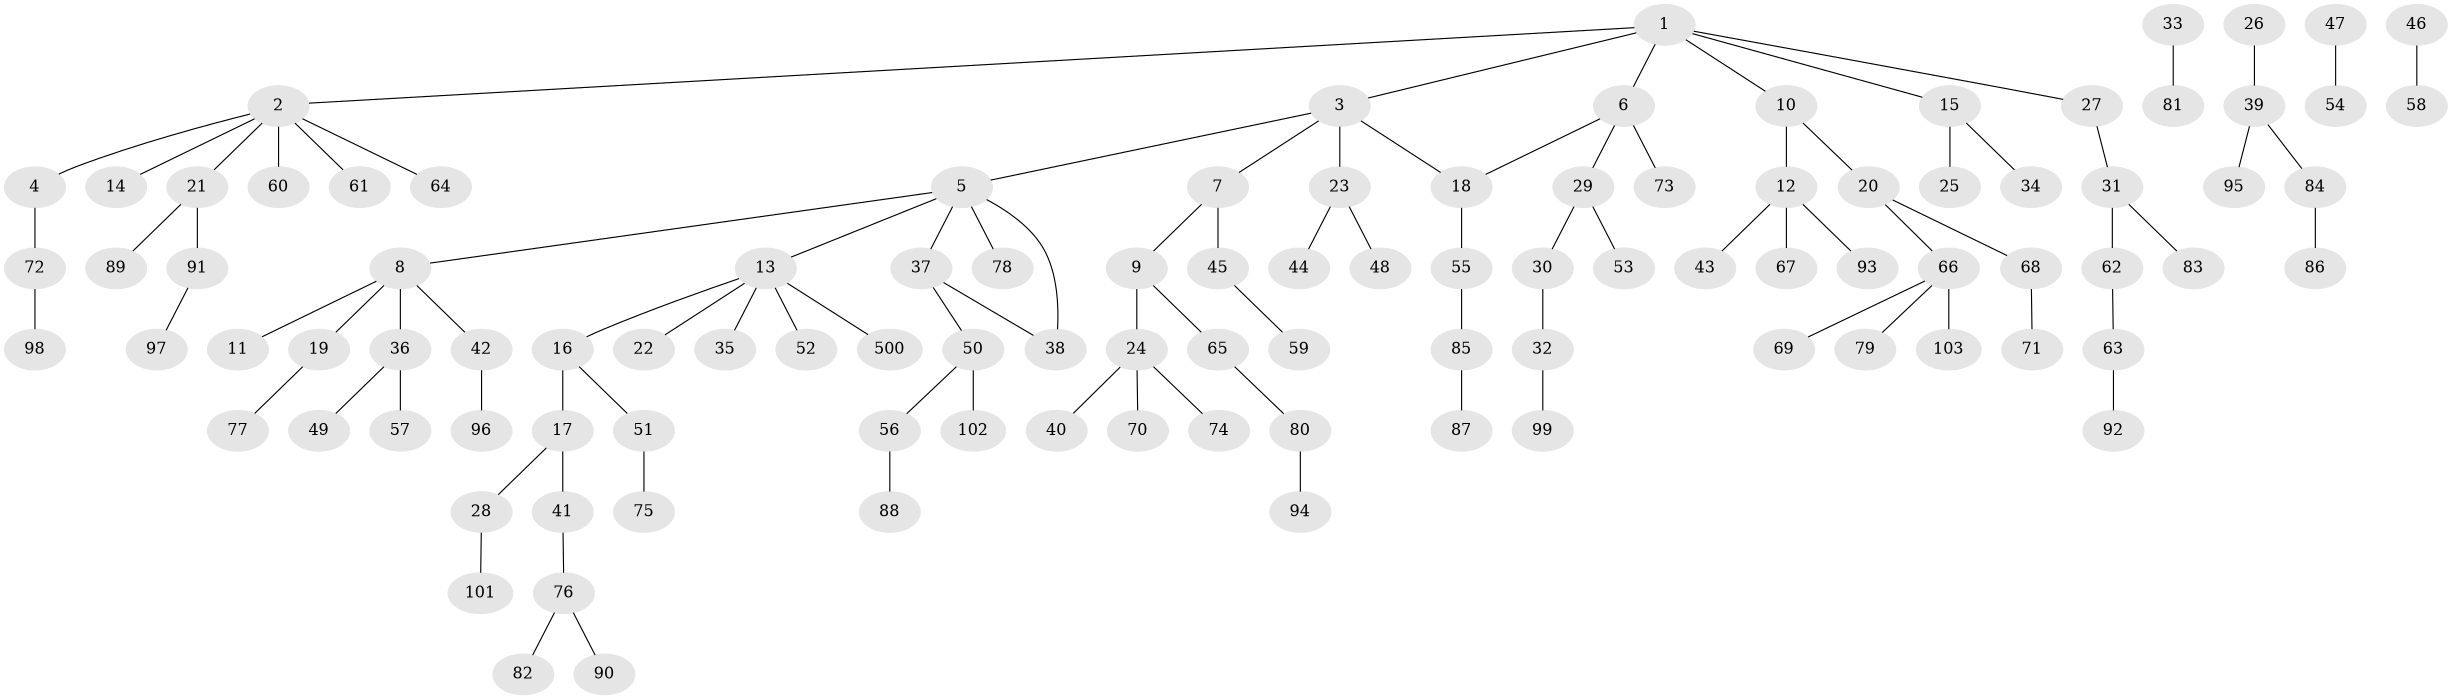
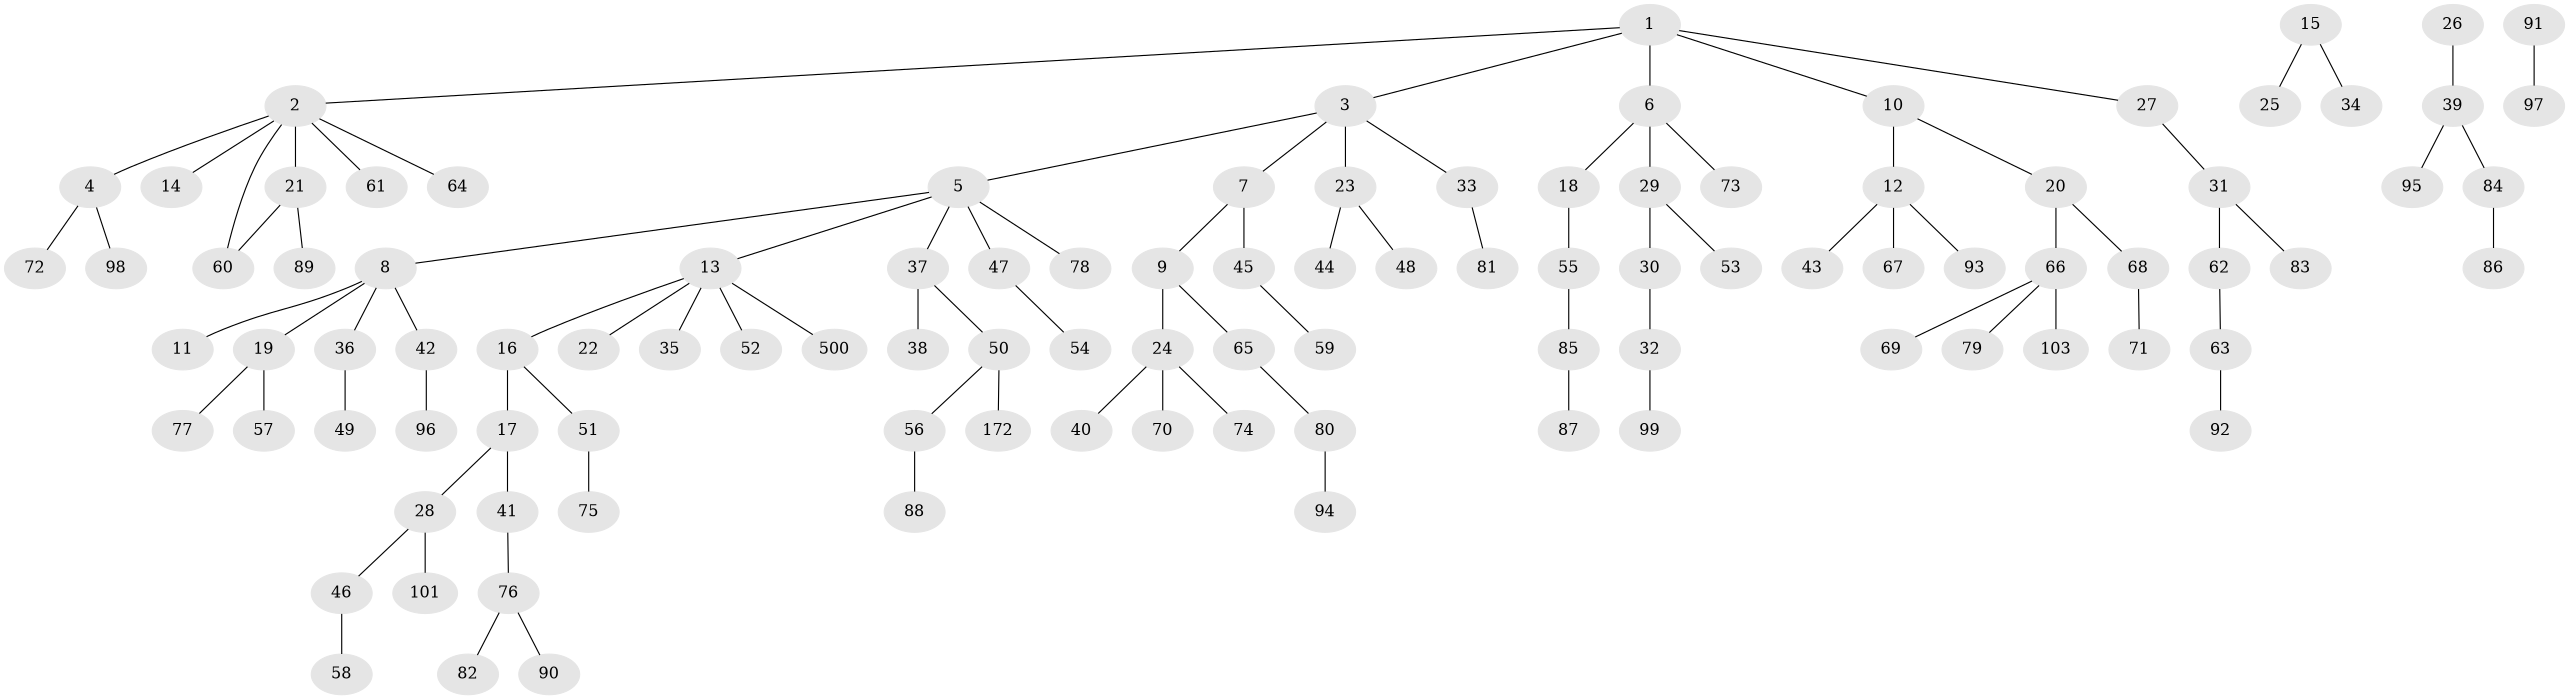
edge "1" -- "15": removed
edge "3" -- "18": now "3" -- "33"
edge "21" -- "91": now "21" -- "60"
edge "5" -- "38": now "5" -- "47"
edge "72" -- "98": now "4" -- "98"
edge "36" -- "57": now "19" -- "57"
node "102": label "102" -> "172"
edge "28" -- "46": added
